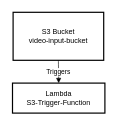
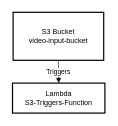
node "Lambda S3-Trigger-Function": label "Lambda S3-Trigger-Function" -> "Lambda S3-Triggers-Function"
